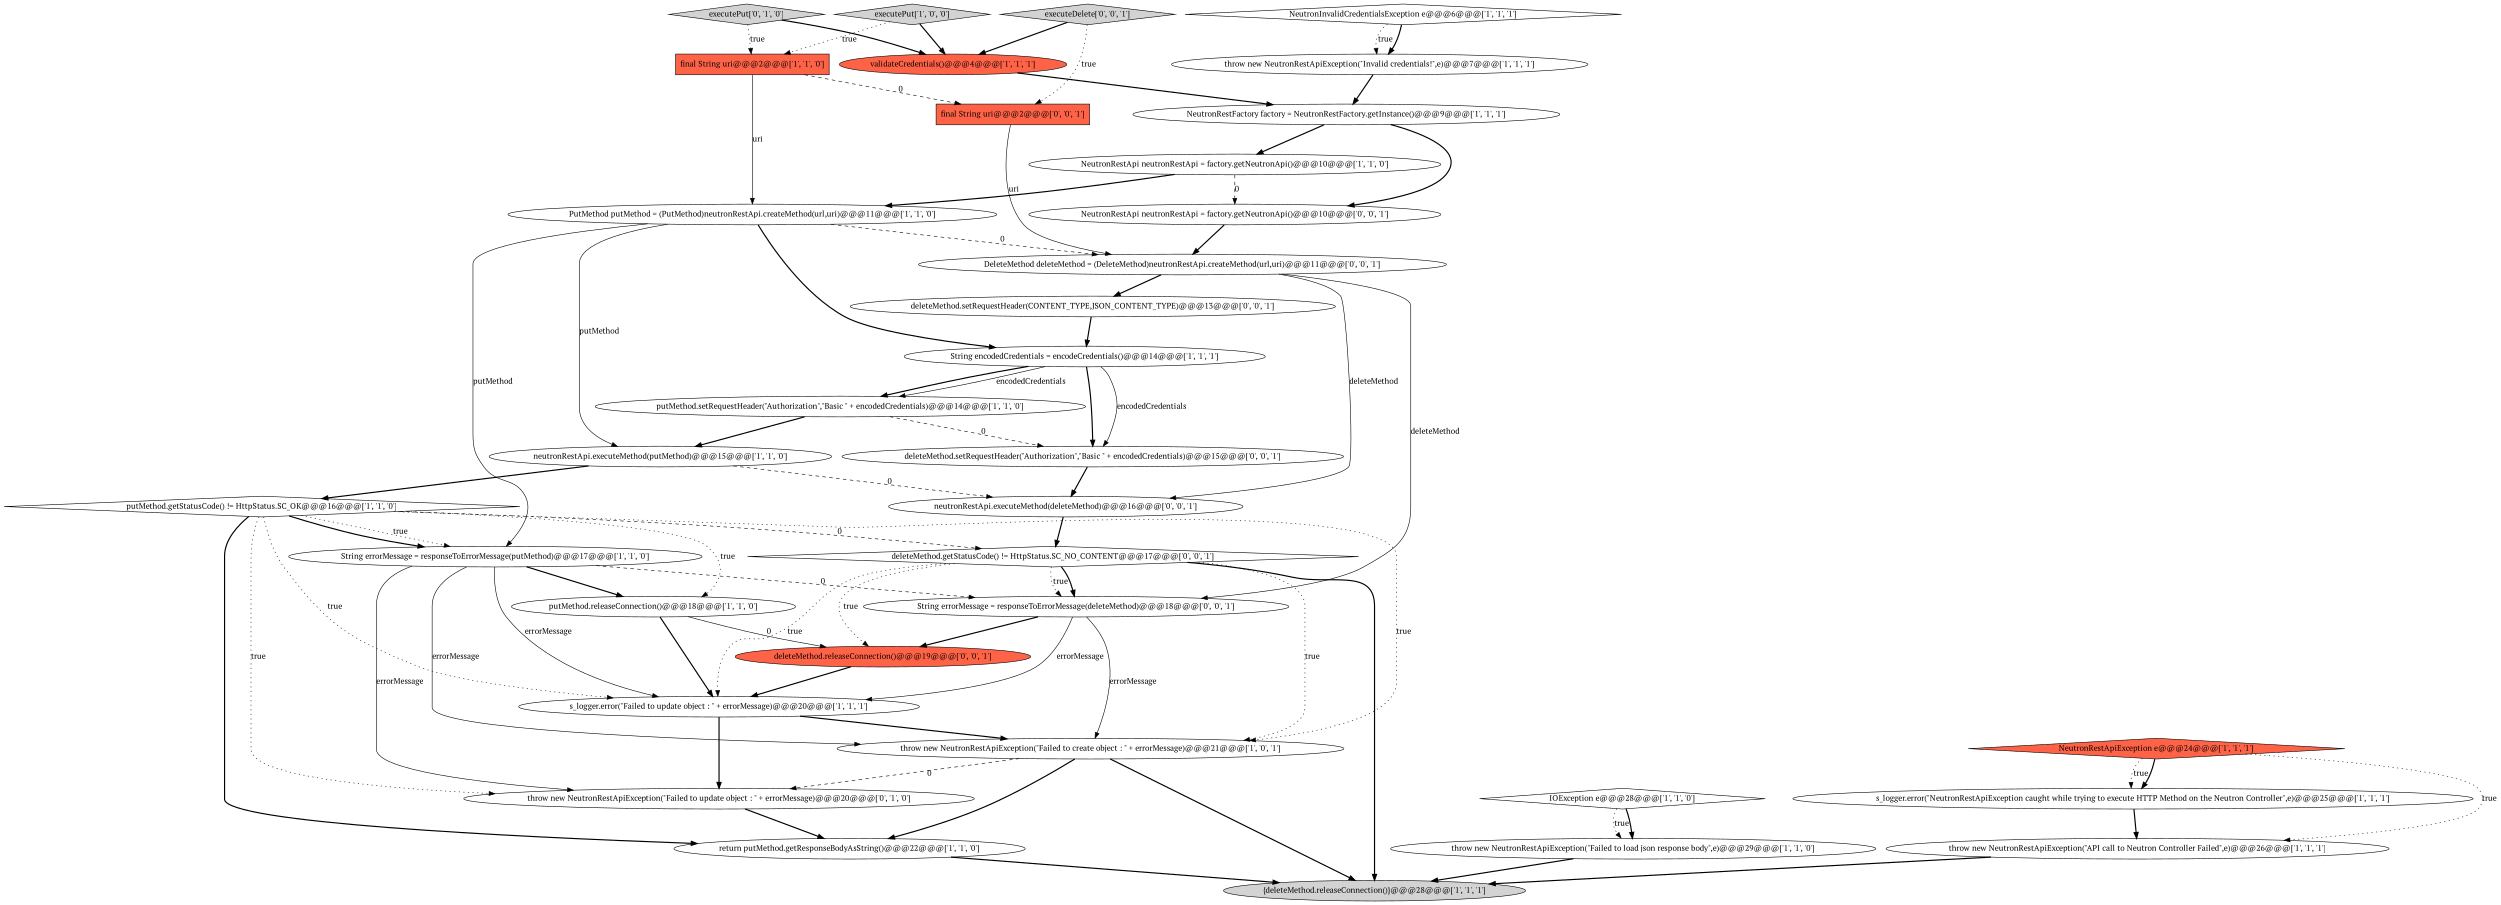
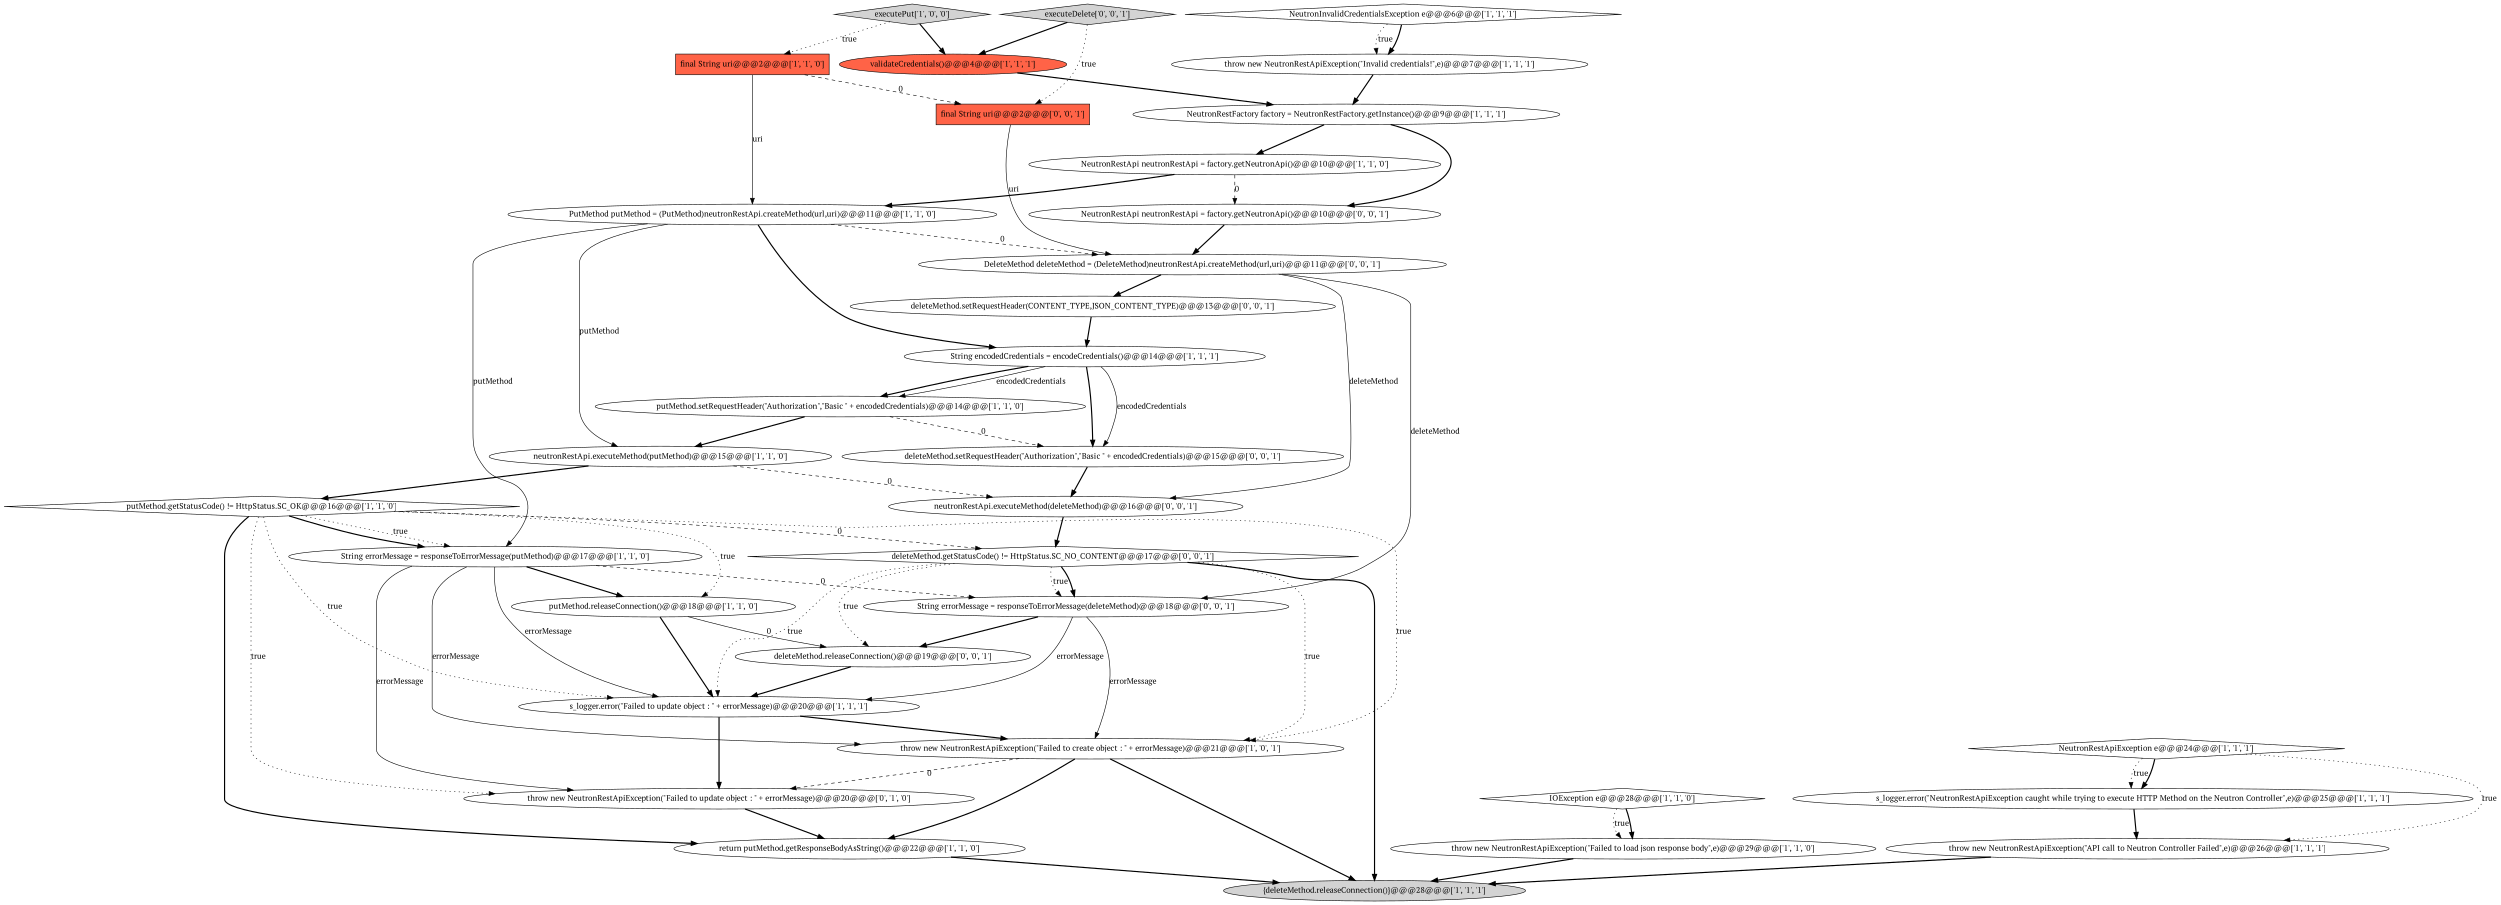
node "executePut['0', '1', '0']": removed
node "deleteMethod.releaseConnection()@@@19@@@['0', '0', '1']": fillcolor tomato -> white
node "NeutronRestApiException e@@@24@@@['1', '1', '1']": fillcolor tomato -> white
